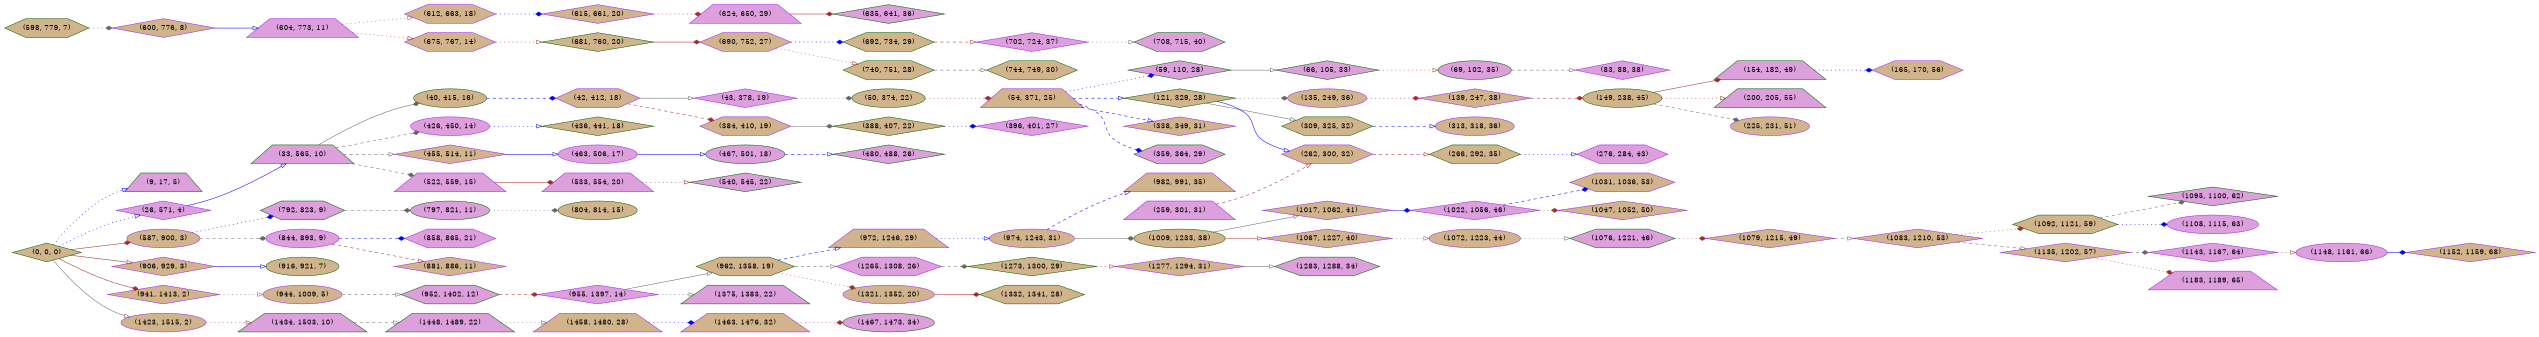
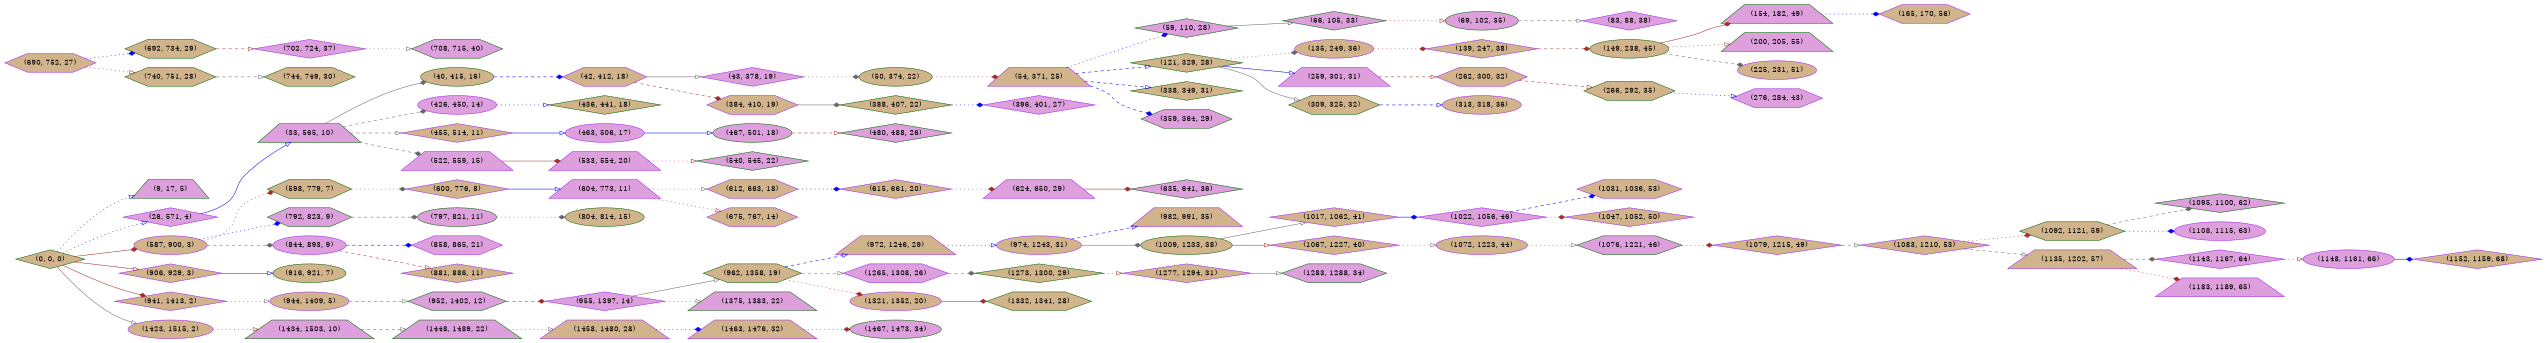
node "(681, 760, 20)": removed
edge "(121, 329, 28)" -> "(262, 300, 32)": now "(121, 329, 28)" -> "(259, 301, 31)"
node "(338, 349, 31)": color purple -> darkgreen
edge "(467, 501, 18)" -> "(480, 488, 26)": color blue -> brown
edge "(587, 900, 3)" -> "(598, 779, 7)": added
node "(1135, 1202, 57)": shape diamond -> trapezium
node "(944, 1009, 5)": label "(944, 1009, 5)" -> "(944, 1409, 5)"
